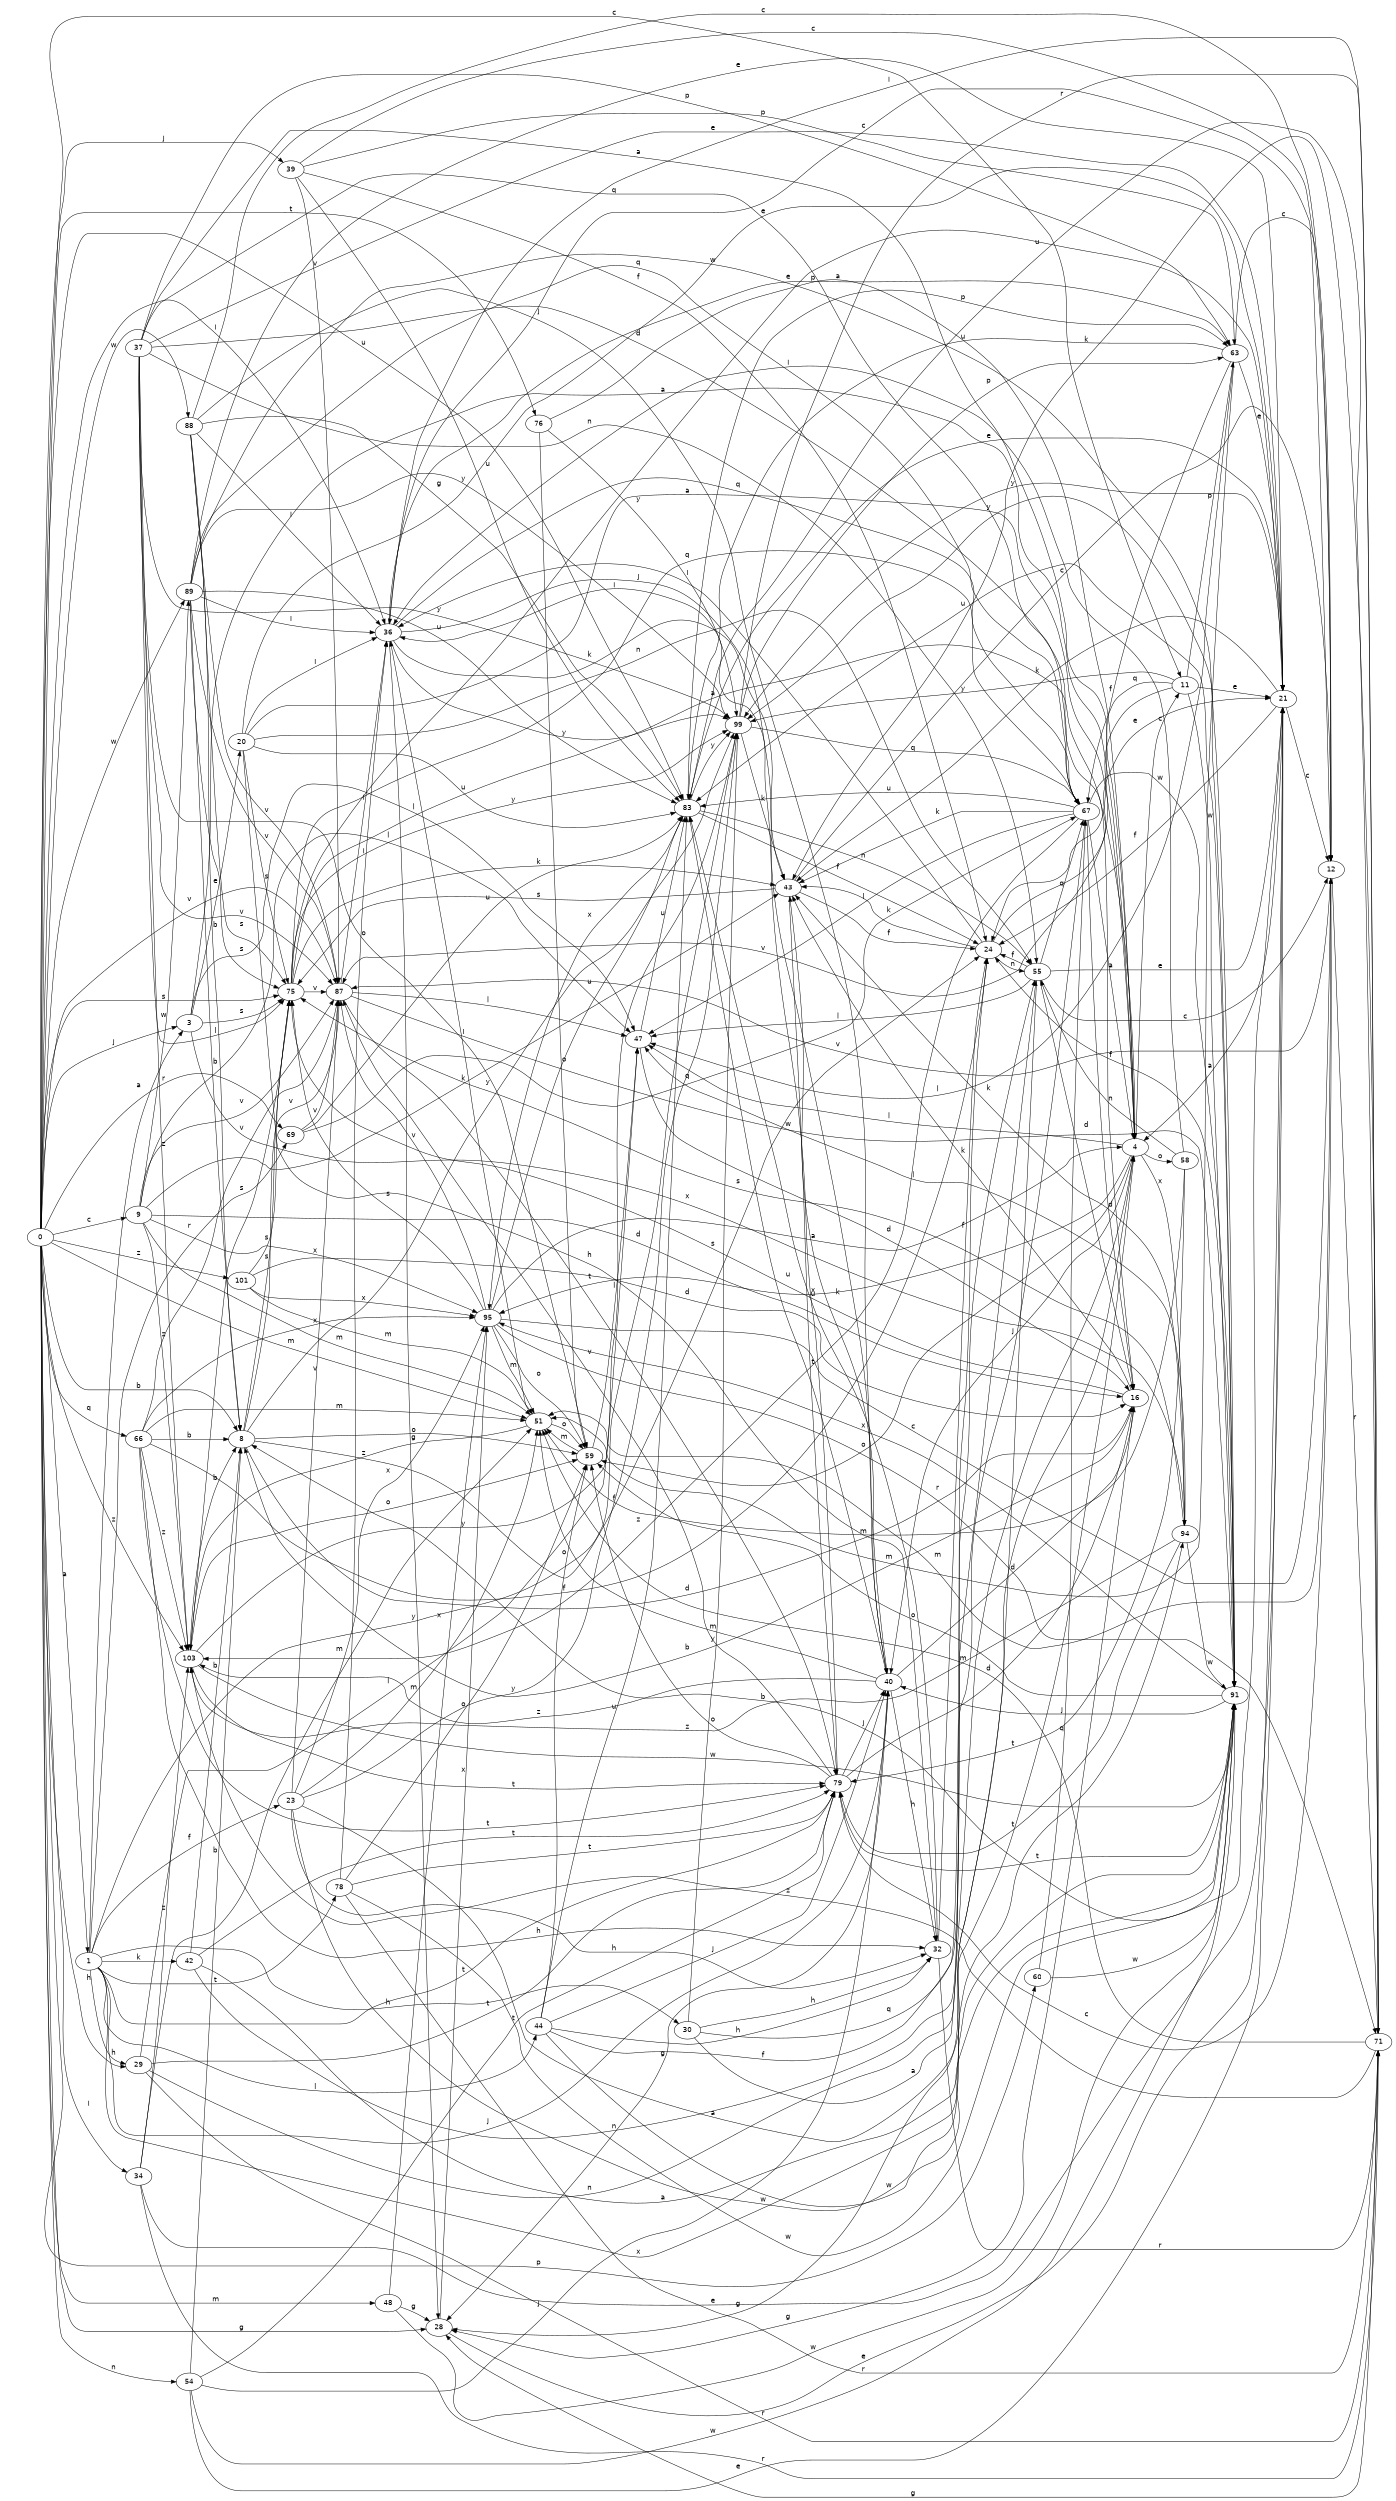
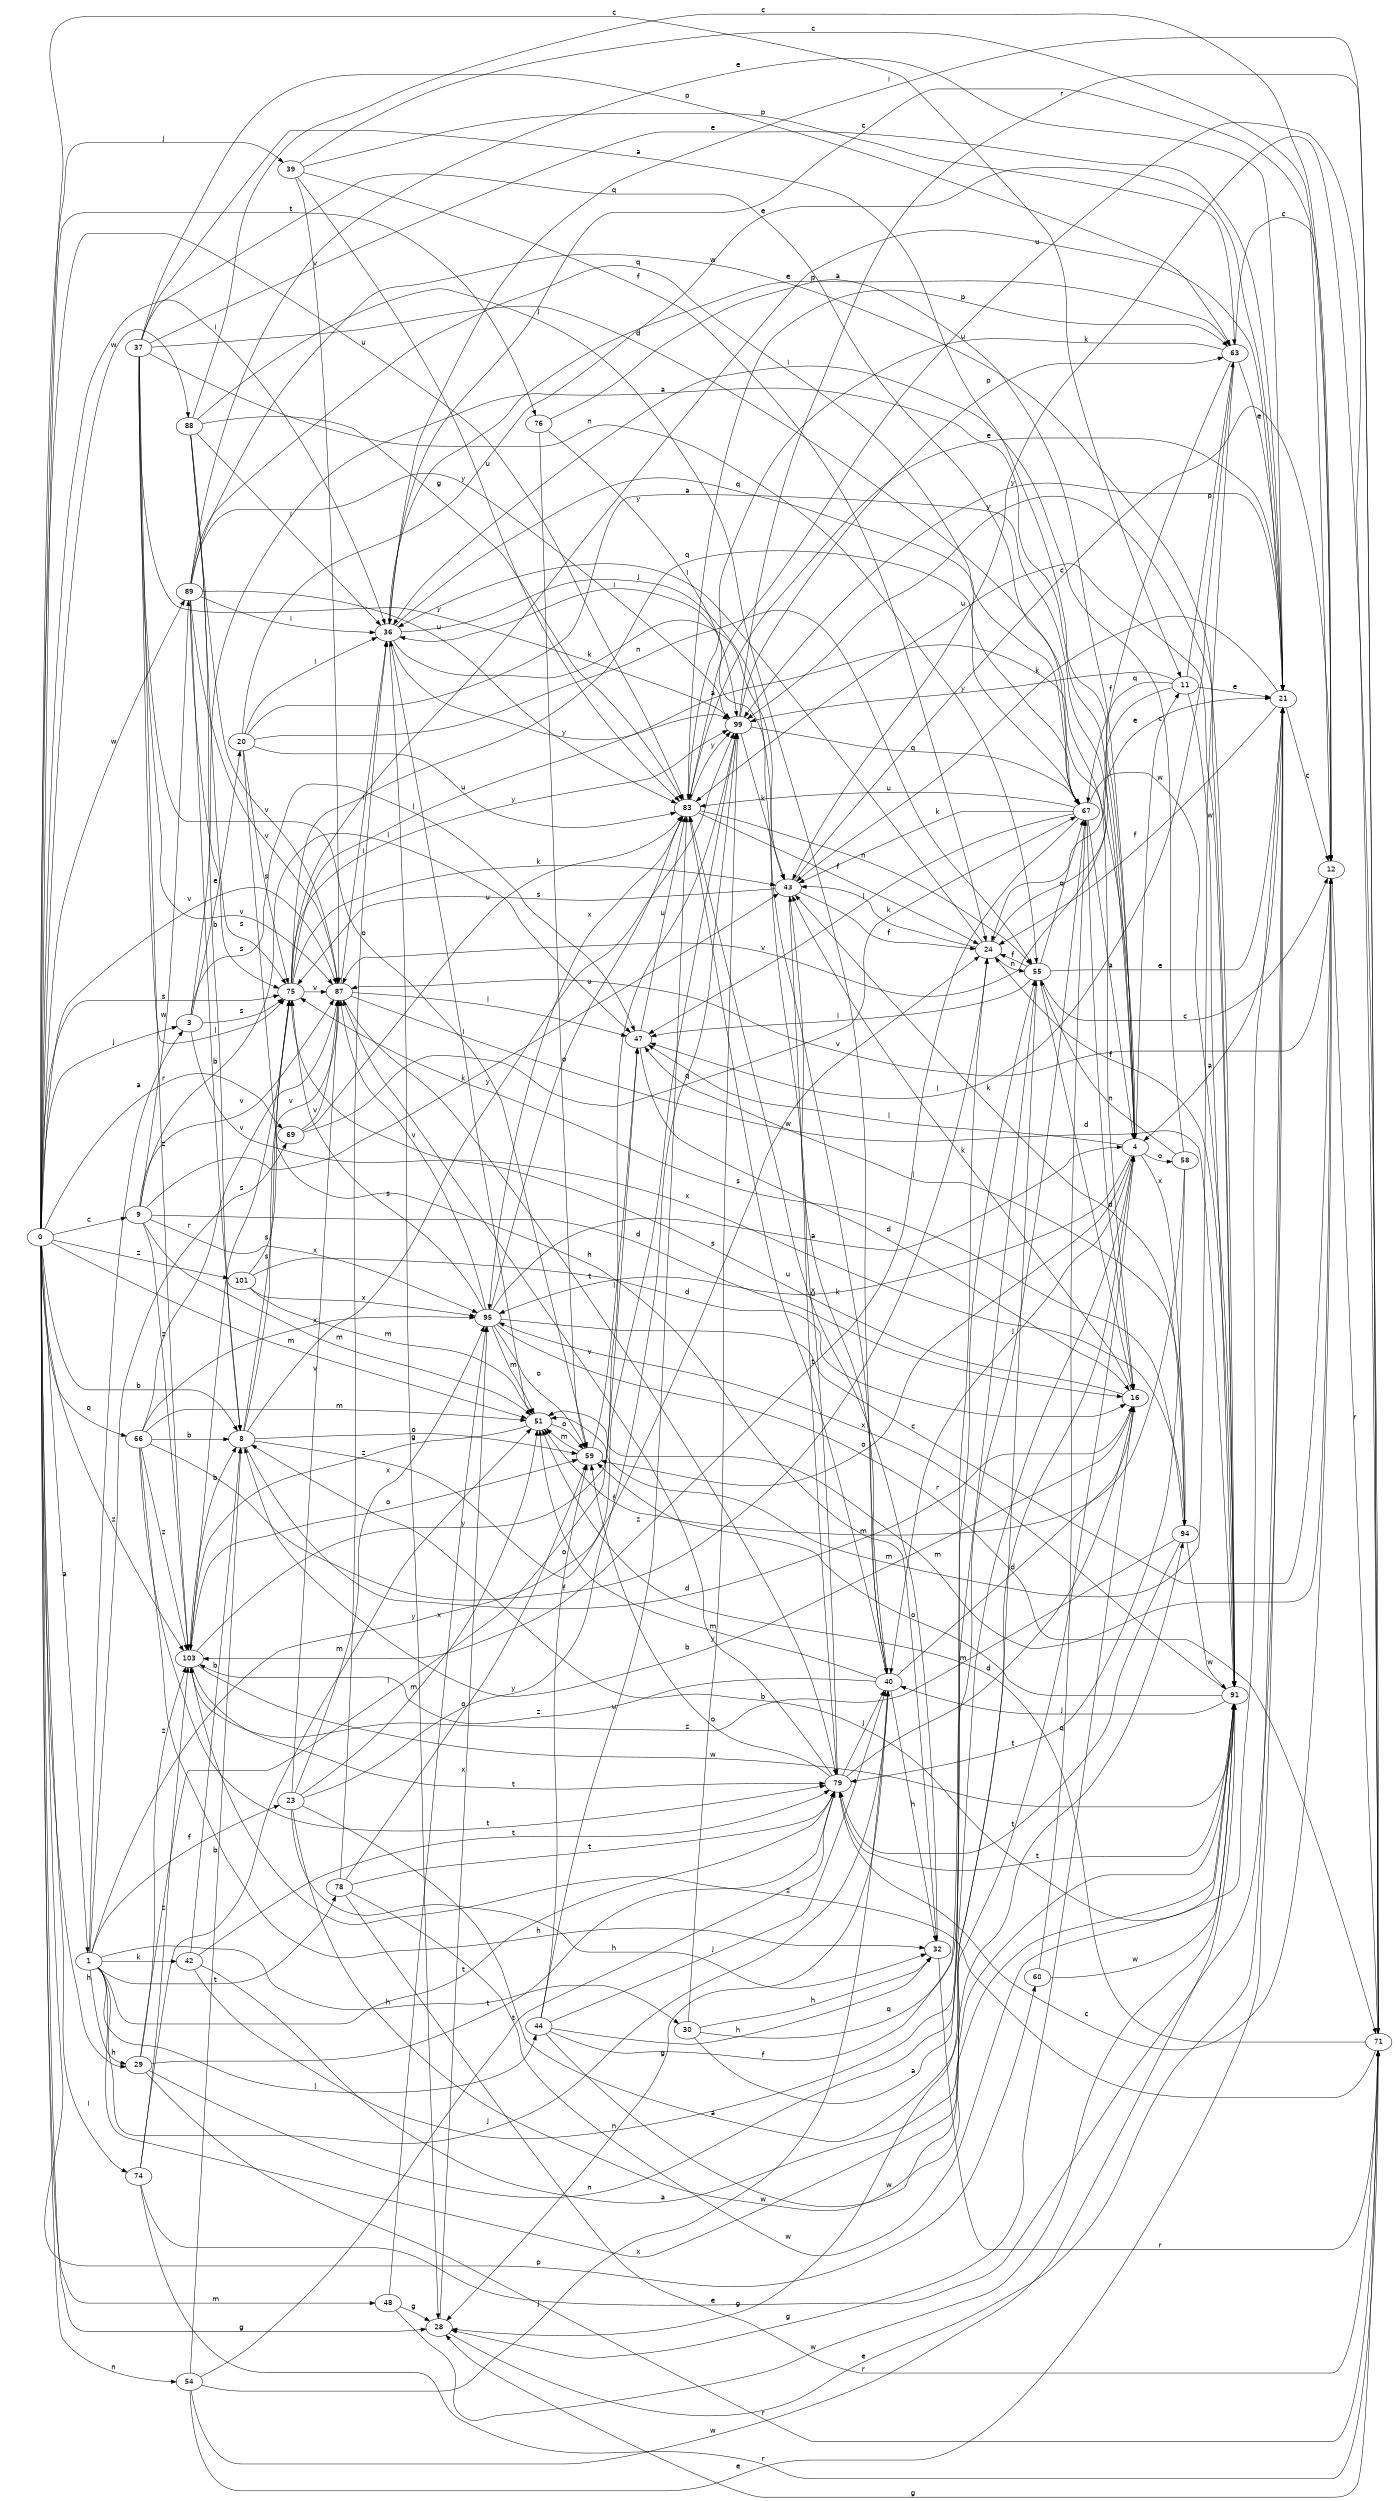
edge "32" -> "24": removed, label "f"
edge "29" -> "103": added, label "z"
node "34": label "34" -> "74"
